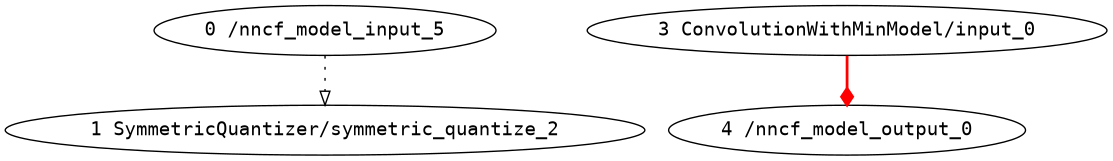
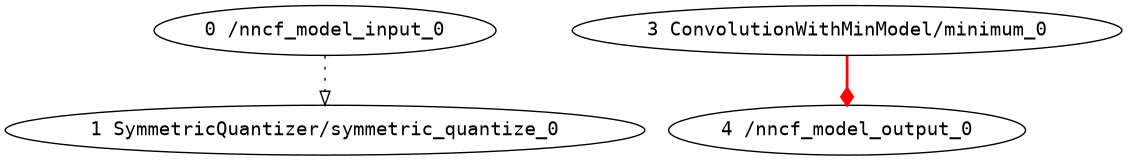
node "0 /nncf_model_input_5": label "0 /nncf_model_input_5" -> "0 /nncf_model_input_0"
node "3 ConvolutionWithMinModel/input_0": label "3 ConvolutionWithMinModel/input_0" -> "3 ConvolutionWithMinModel/minimum_0"
node "1 SymmetricQuantizer/symmetric_quantize_2": label "1 SymmetricQuantizer/symmetric_quantize_2" -> "1 SymmetricQuantizer/symmetric_quantize_0"
